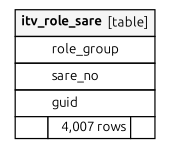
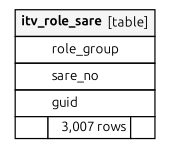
node "itv_role_sare": text "4,007 rows" -> "3,007 rows"
